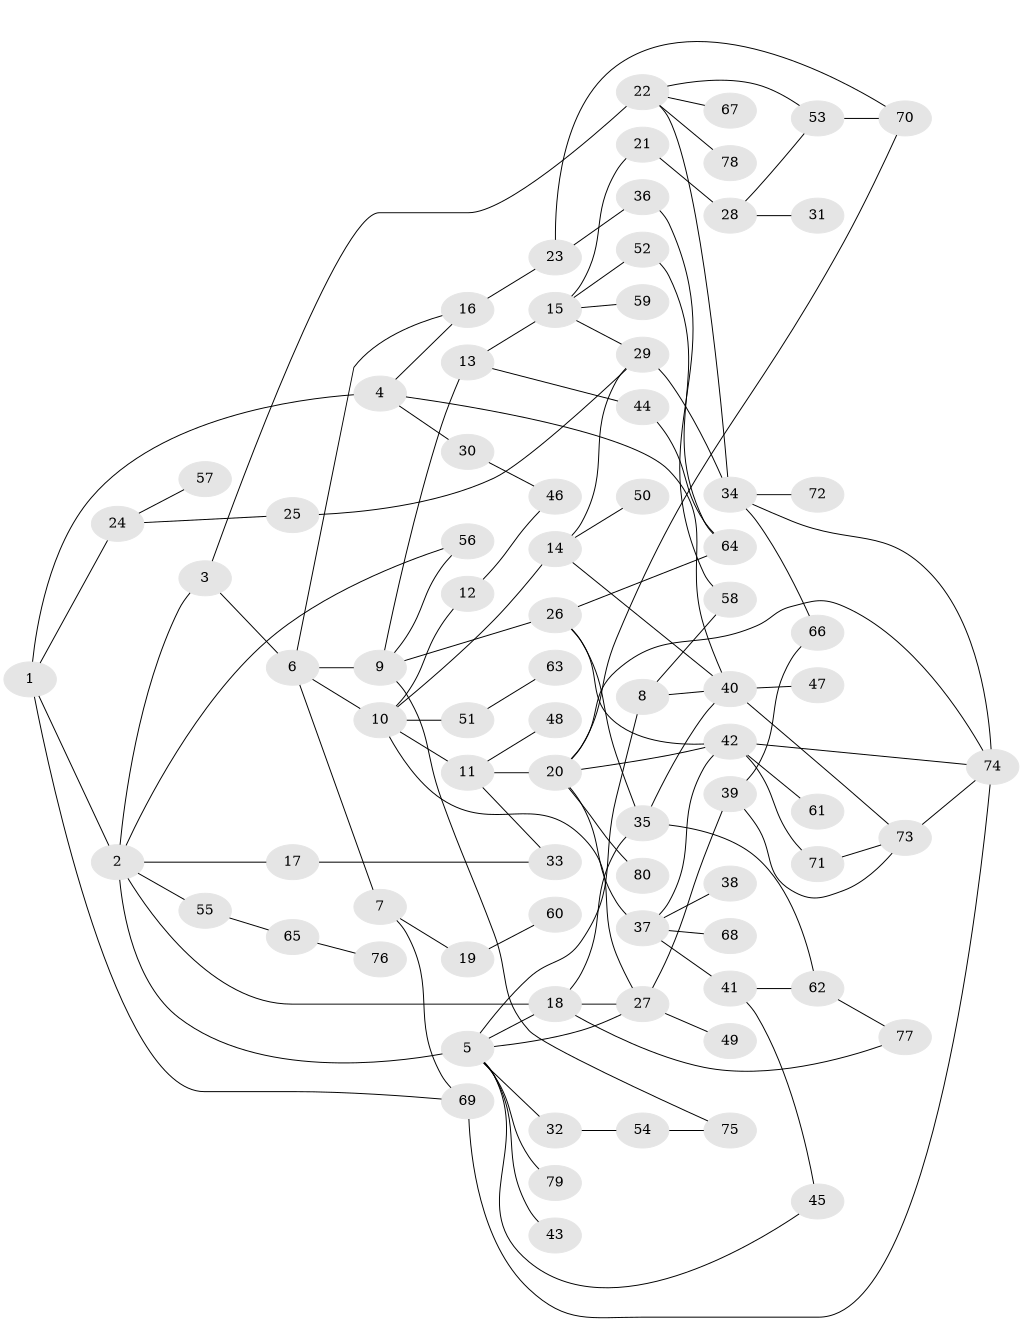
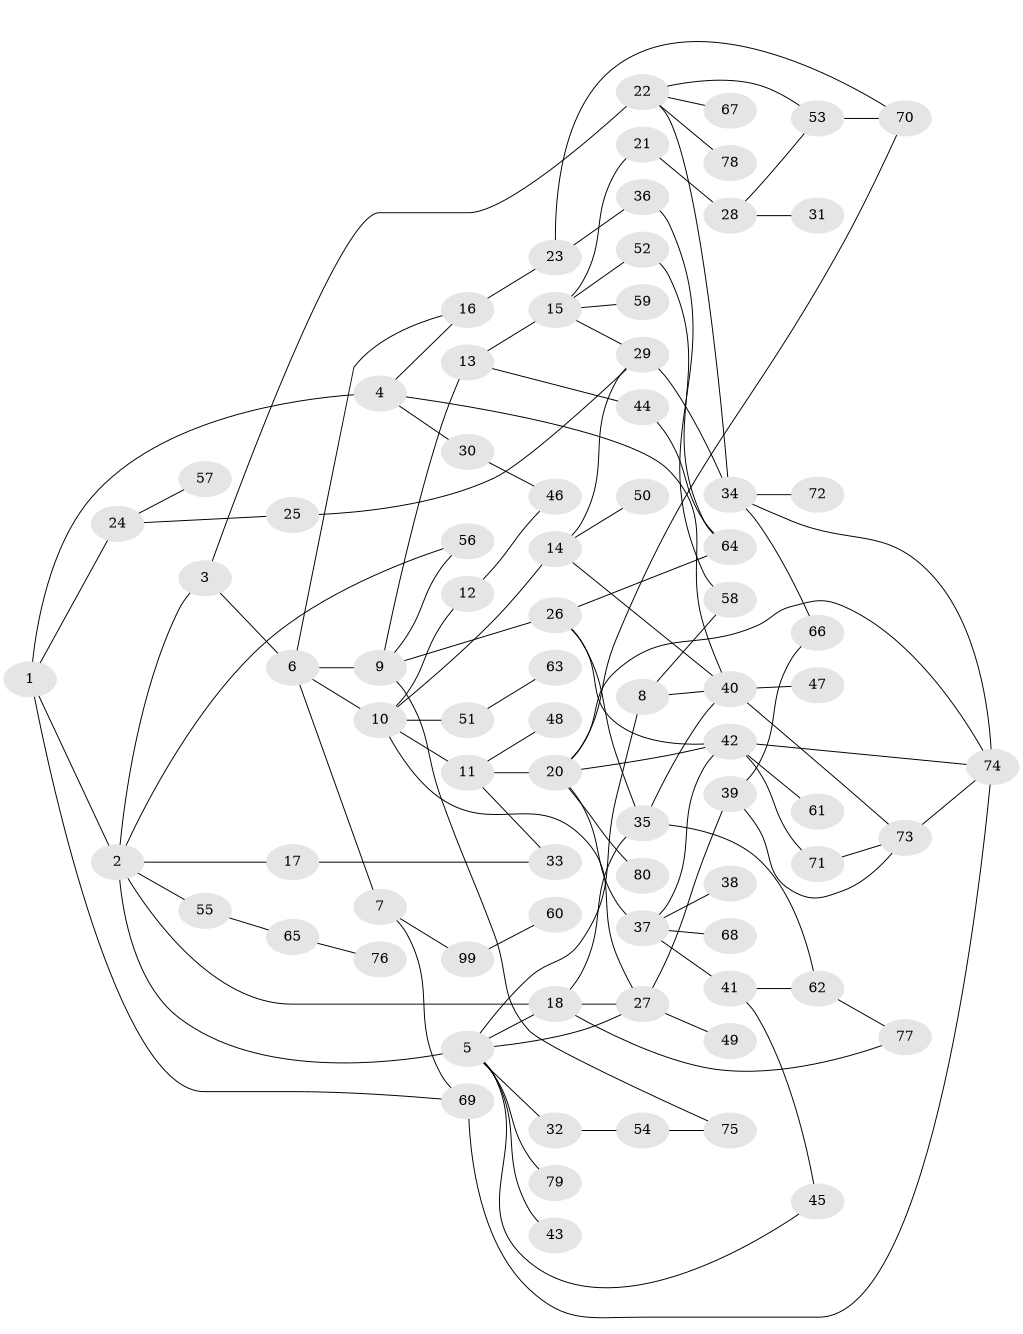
node "19": label "19" -> "99"
